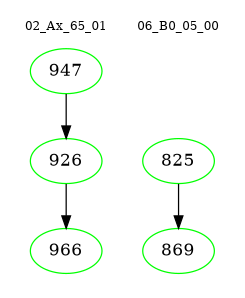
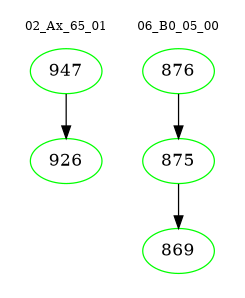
node "876": added
node "825": label "825" -> "875"
node "966": removed
